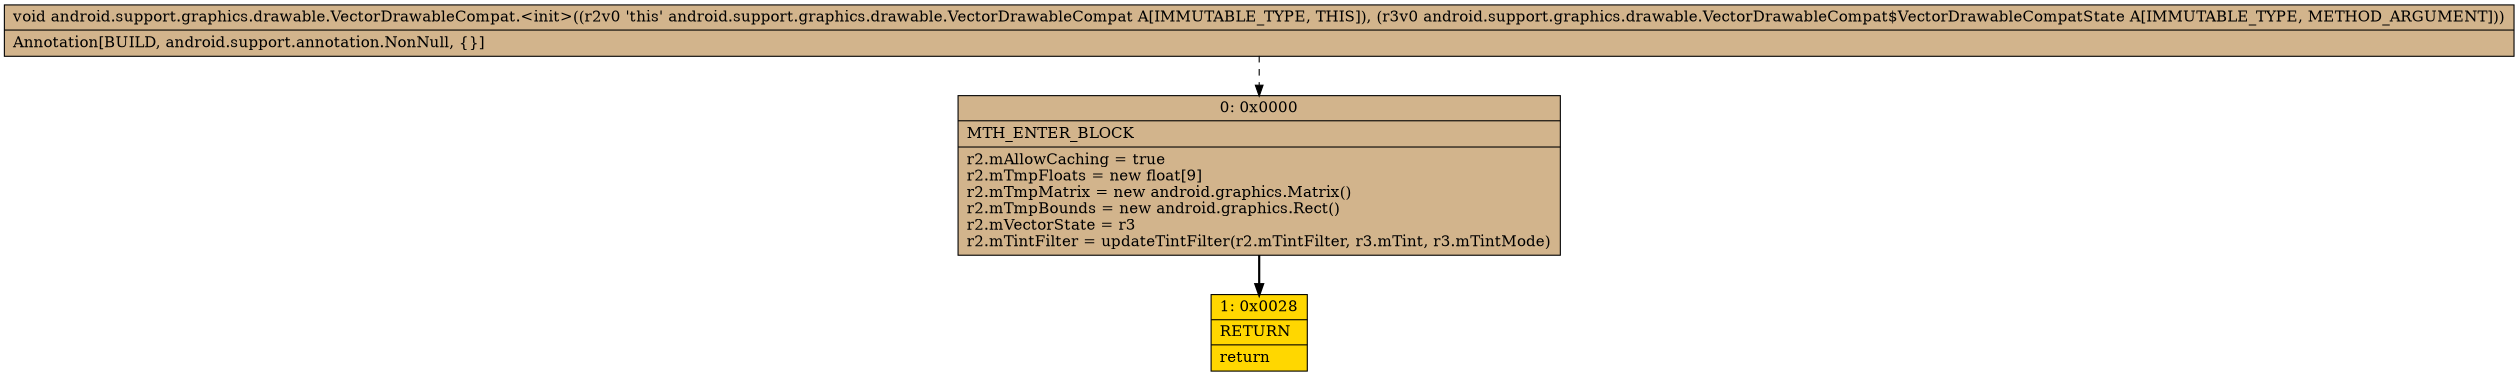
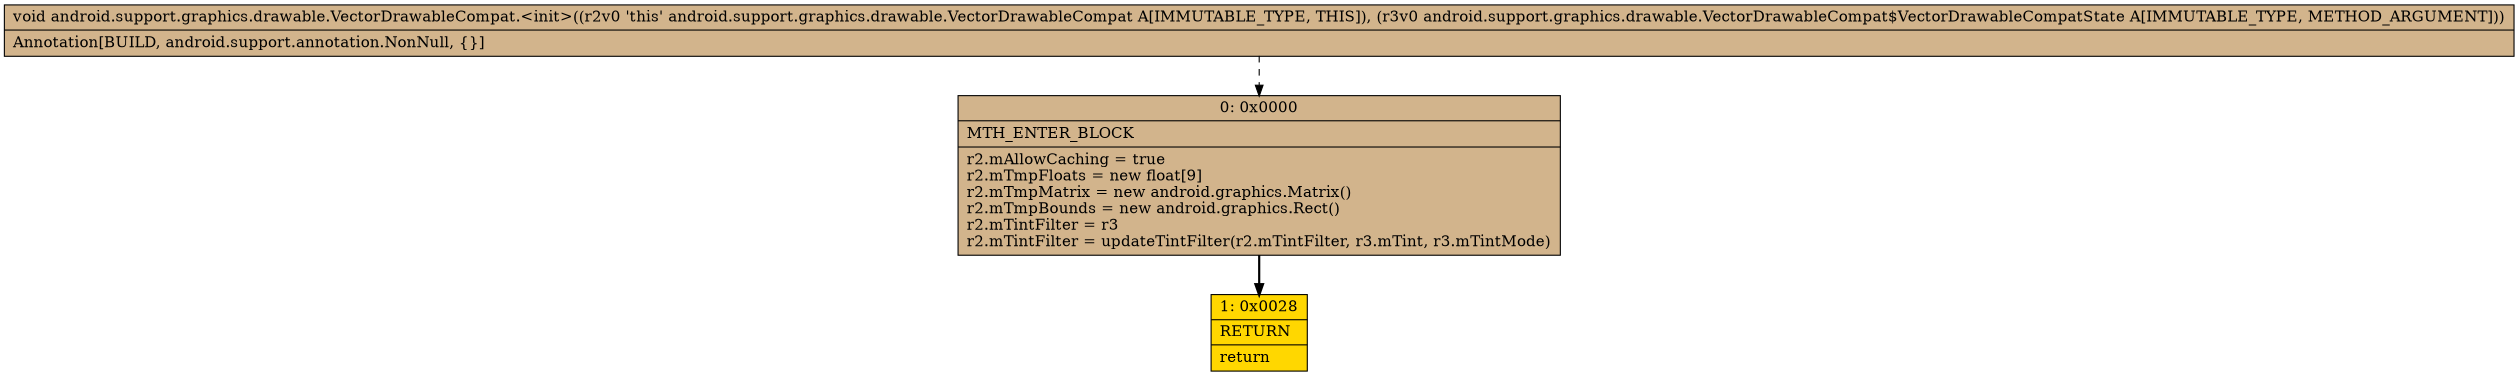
node "0: 0x0000": text "r2.mVectorState = r3" -> "r2.mTintFilter = r3"
